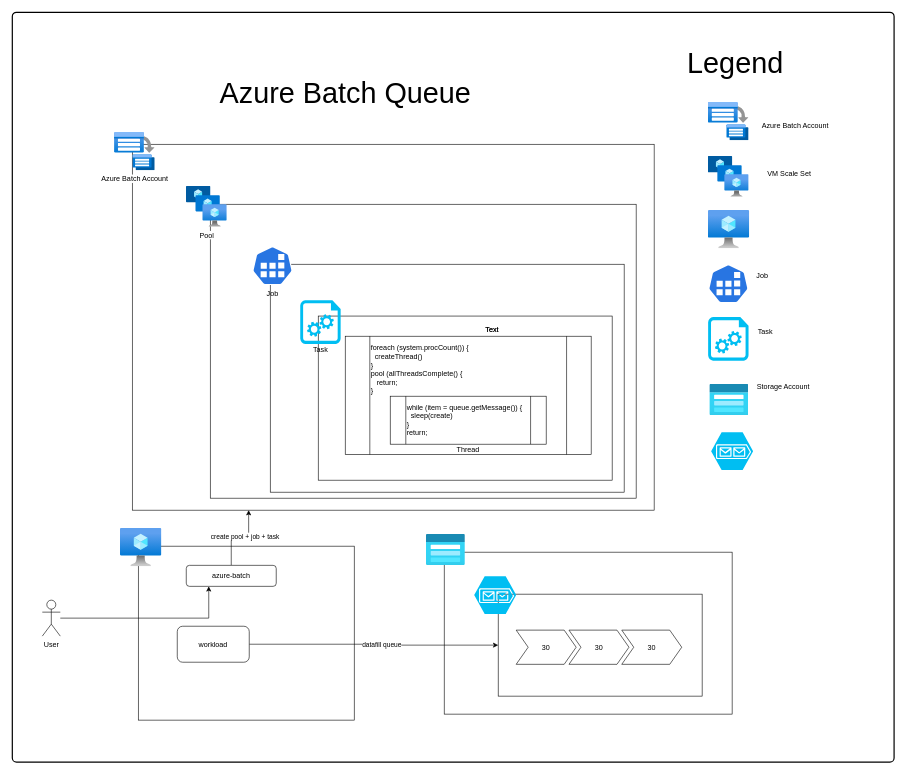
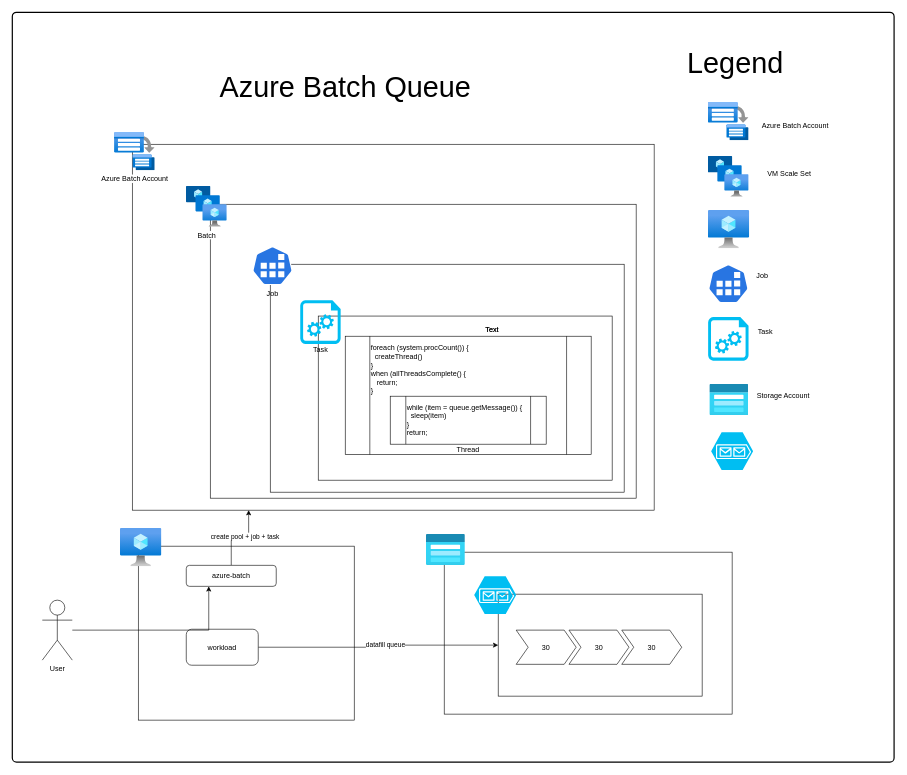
node "Azure Batch Queue": moved (345, 93) -> (345, 87)
node "Pool": label "Pool" -> "Batch"
node "Storage Account": moved (783, 387) -> (783, 396)
node "foreach (system.procCount()) { createThread() } pool (allThreadsComplete() { return; }": label "foreach (system.procCount()) { createThread() } pool (allThreadsComplete() { return; }" -> "foreach (system.procCount()) { createThread() } when (allThreadsComplete() { return; }"
node "while (item = queue.getMessage()) { sleep(create) } return;": label "while (item = queue.getMessage()) { sleep(create) } return;" -> "while (item = queue.getMessage()) { sleep(item) } return;"
node "User": size 18x36 -> 30x60
node "workload": moved (213, 644) -> (222, 647)
